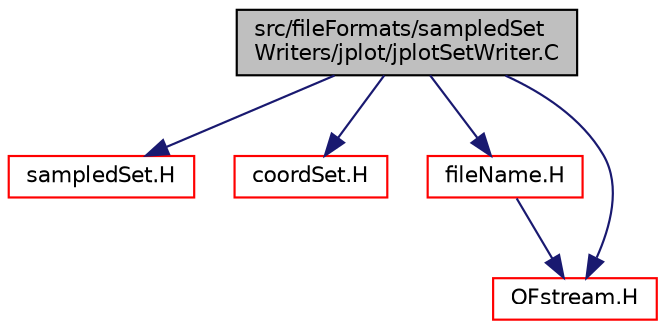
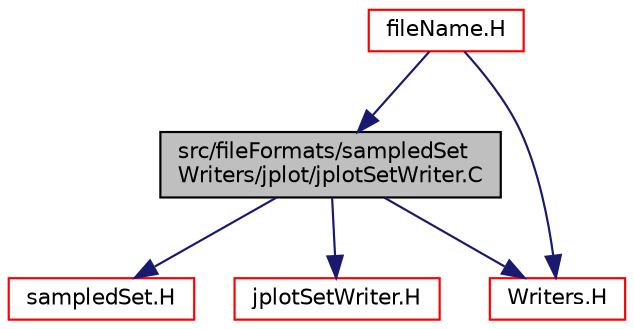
edge "src/fileFormats/sampledSet Writers/jplot/jplotSetWriter.C" -> "fileName.H": reversed
node "coordSet.H": label "coordSet.H" -> "jplotSetWriter.H"
node "OFstream.H": label "OFstream.H" -> "Writers.H"
